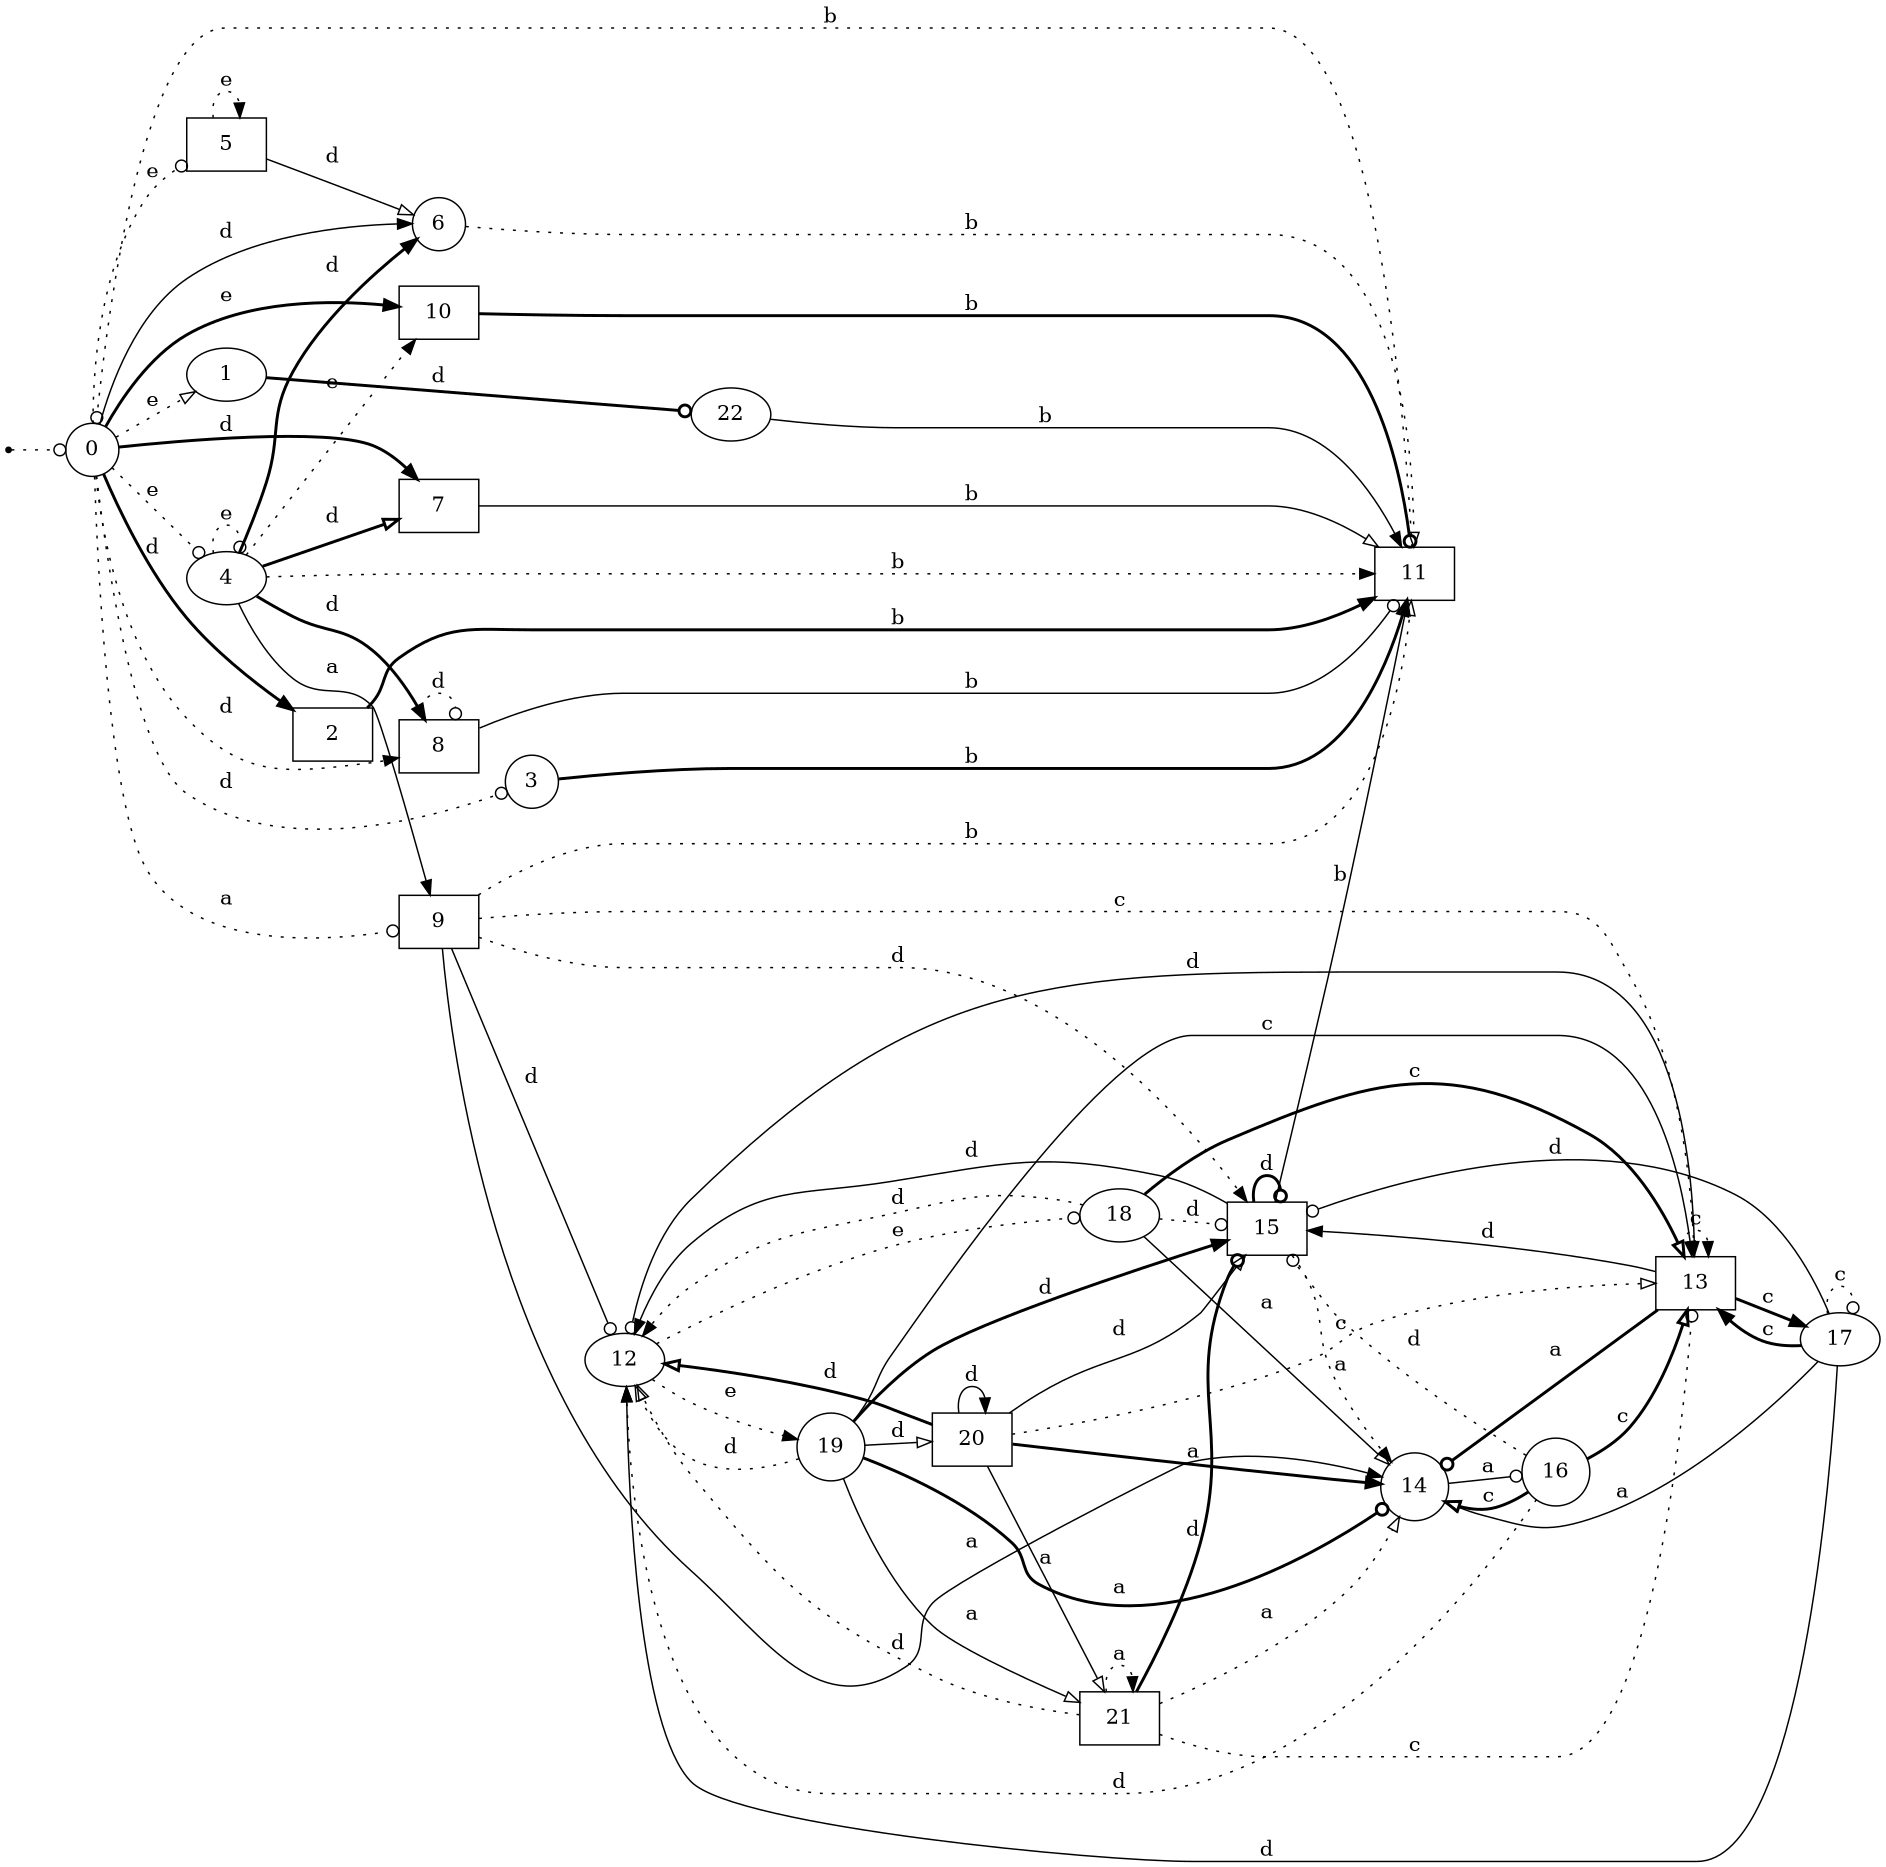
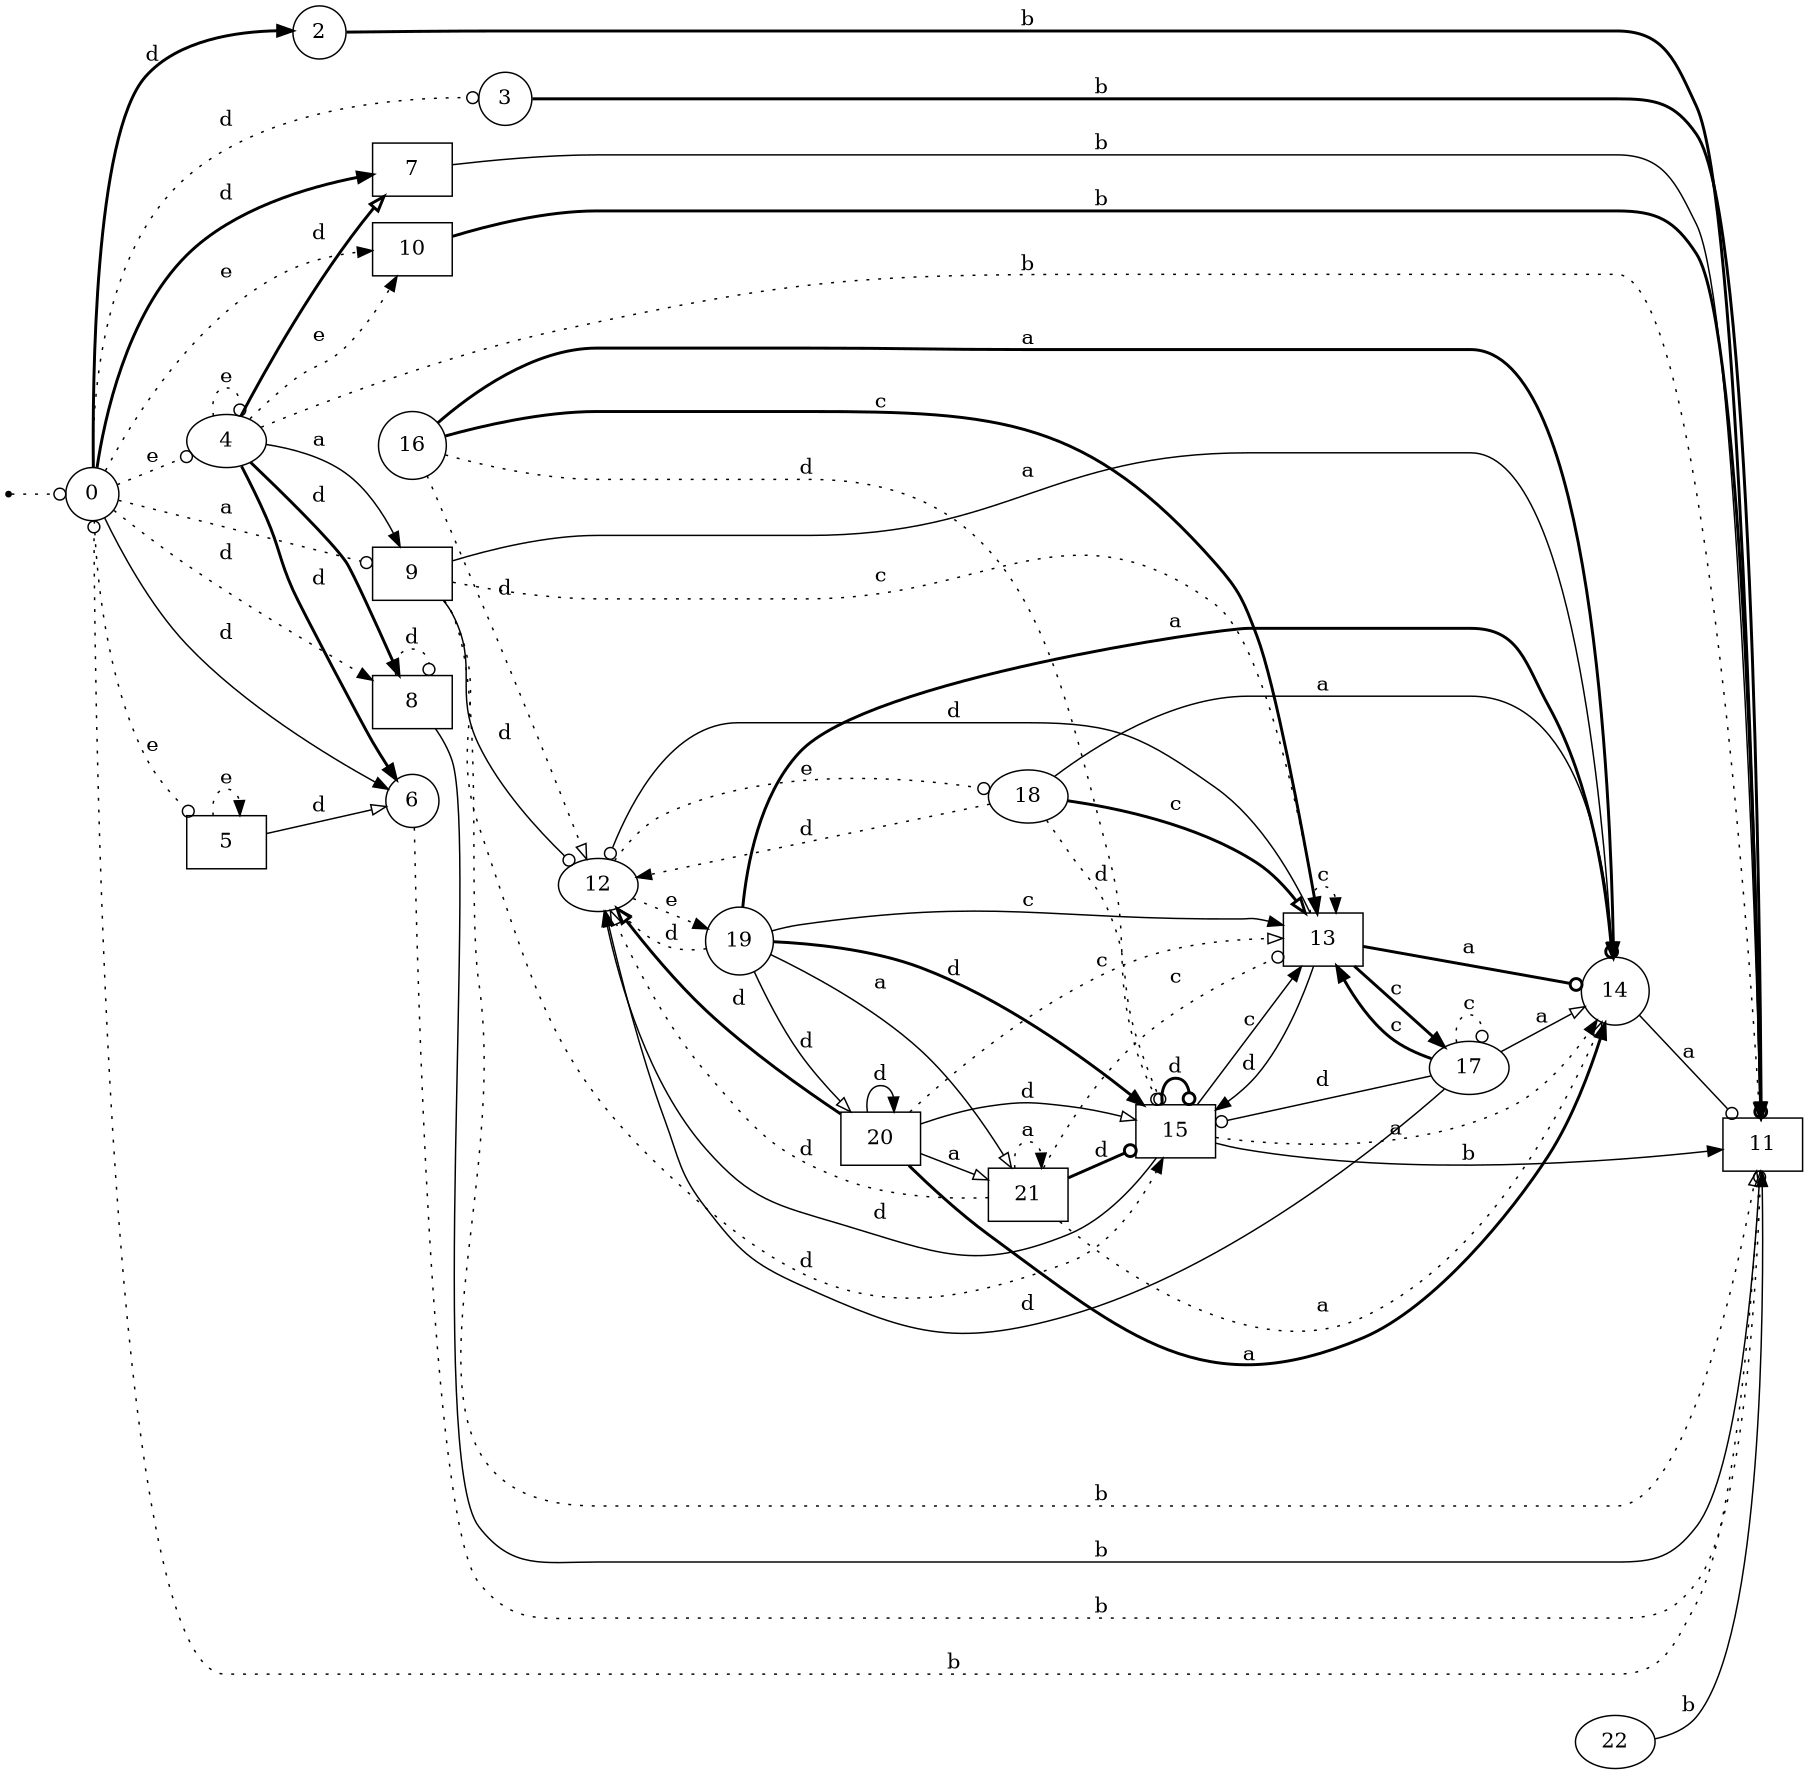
edge "0" -> "10": style bold -> dotted
node "1": removed
node "2": shape box -> circle
edge "15" -> "13": added, label "c"
edge "14" -> "16": now "14" -> "11"
edge "16" -> "14": label "c" -> "a"
